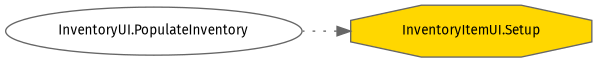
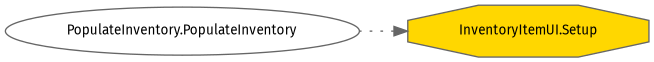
node "InventoryUI.PopulateInventory": label "InventoryUI.PopulateInventory" -> "PopulateInventory.PopulateInventory"
